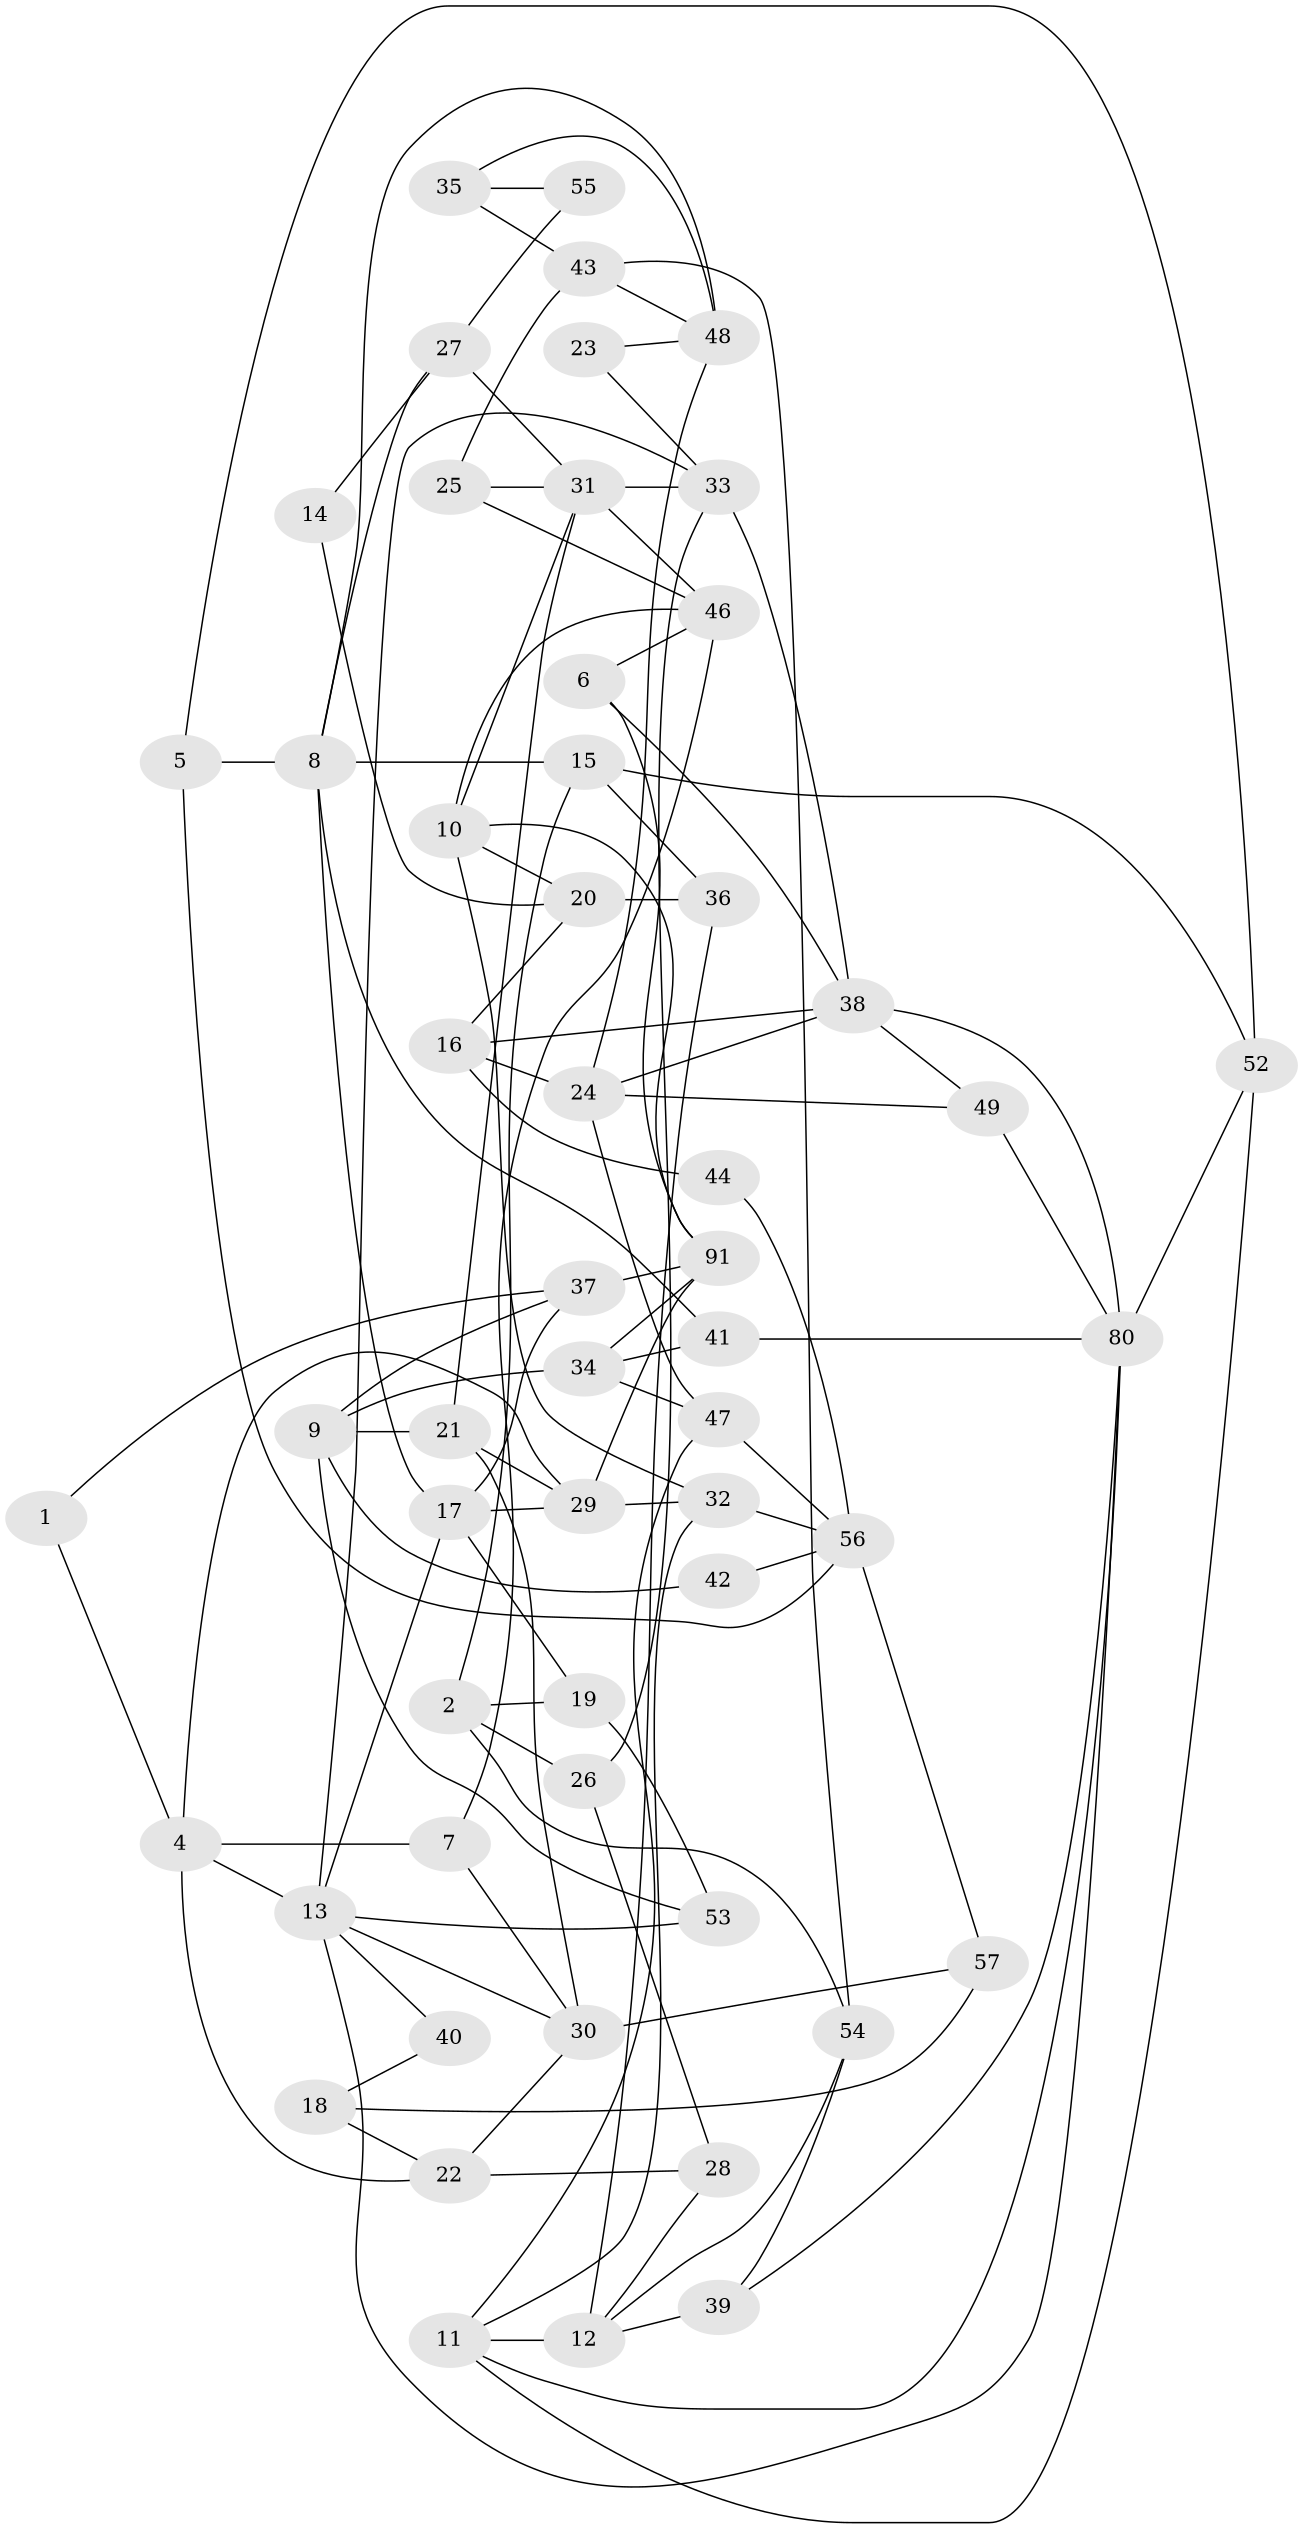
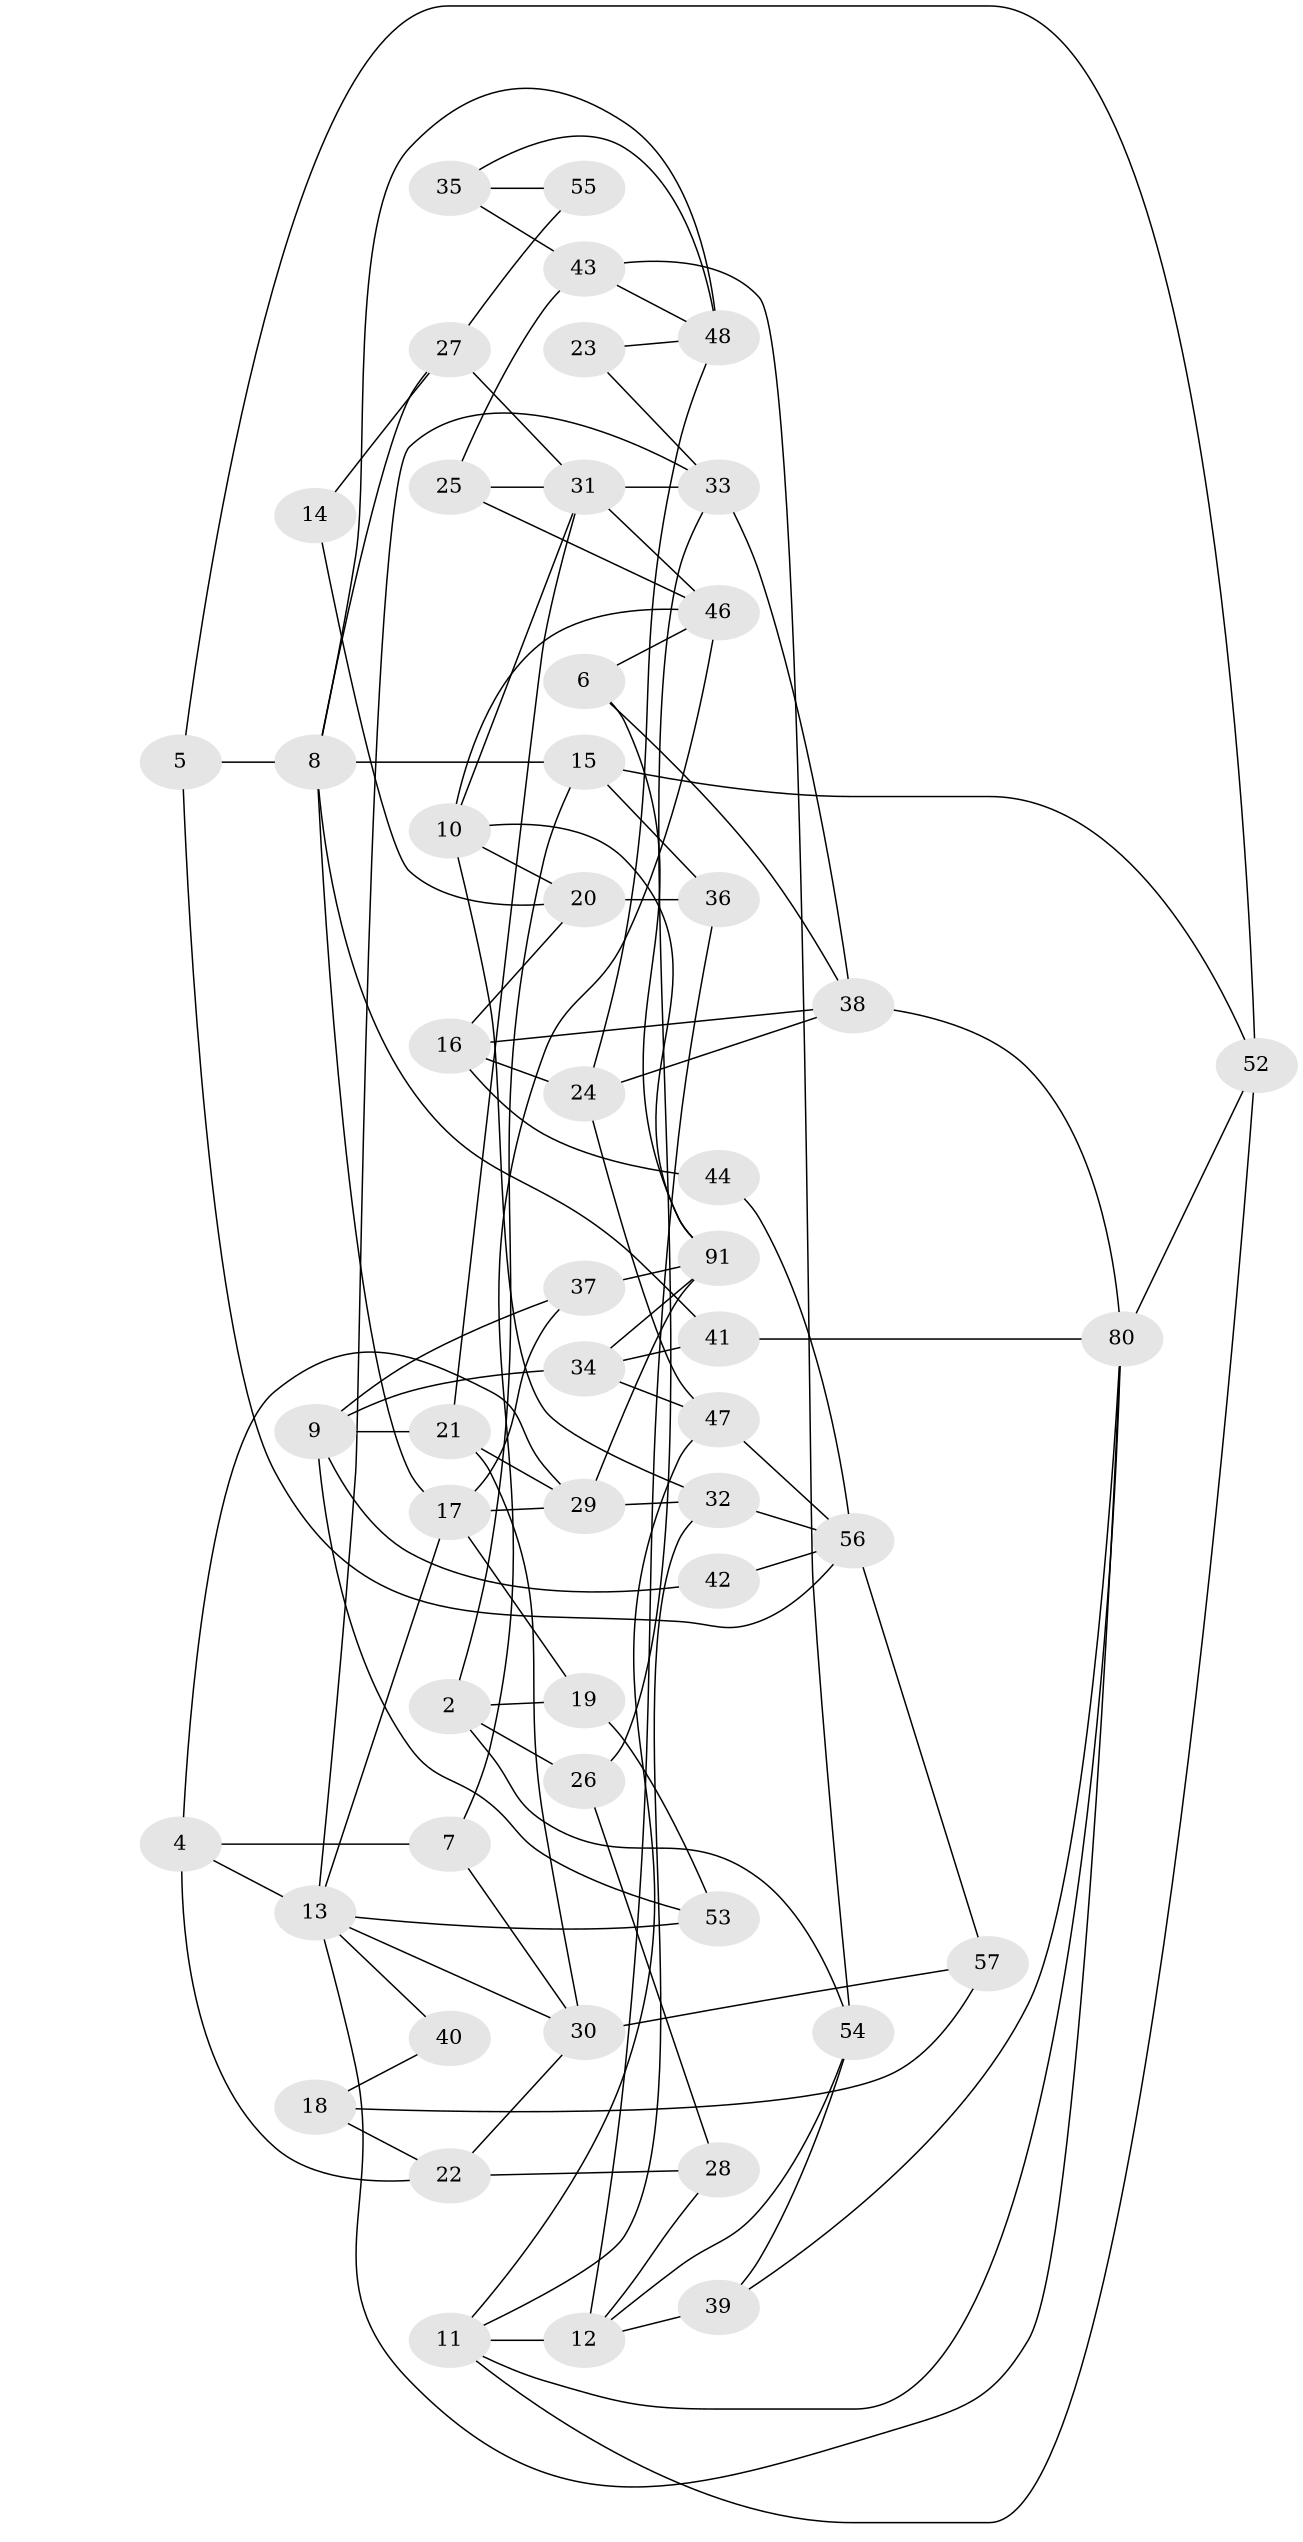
node "49": removed
node "1": removed
